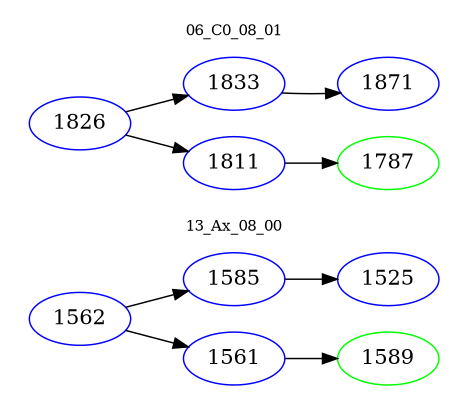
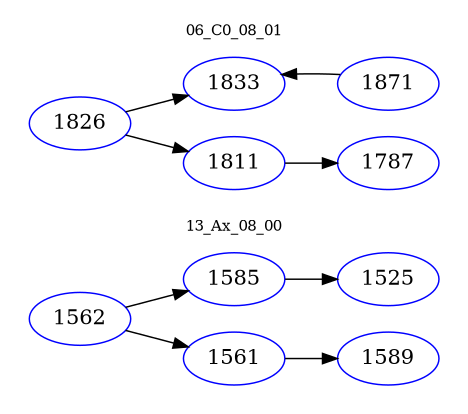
edge "1833" -> "1871": reversed
node "1787": color green -> blue
node "1589": color green -> blue
